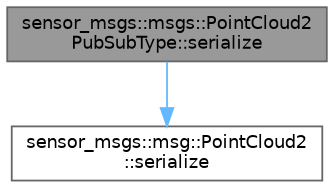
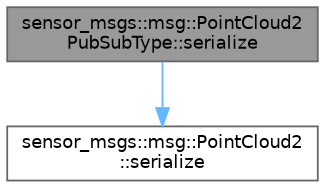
node "sensor_msgs::msgs::PointCloud2 PubSubType::serialize": label "sensor_msgs::msgs::PointCloud2 PubSubType::serialize" -> "sensor_msgs::msg::PointCloud2 PubSubType::serialize"
